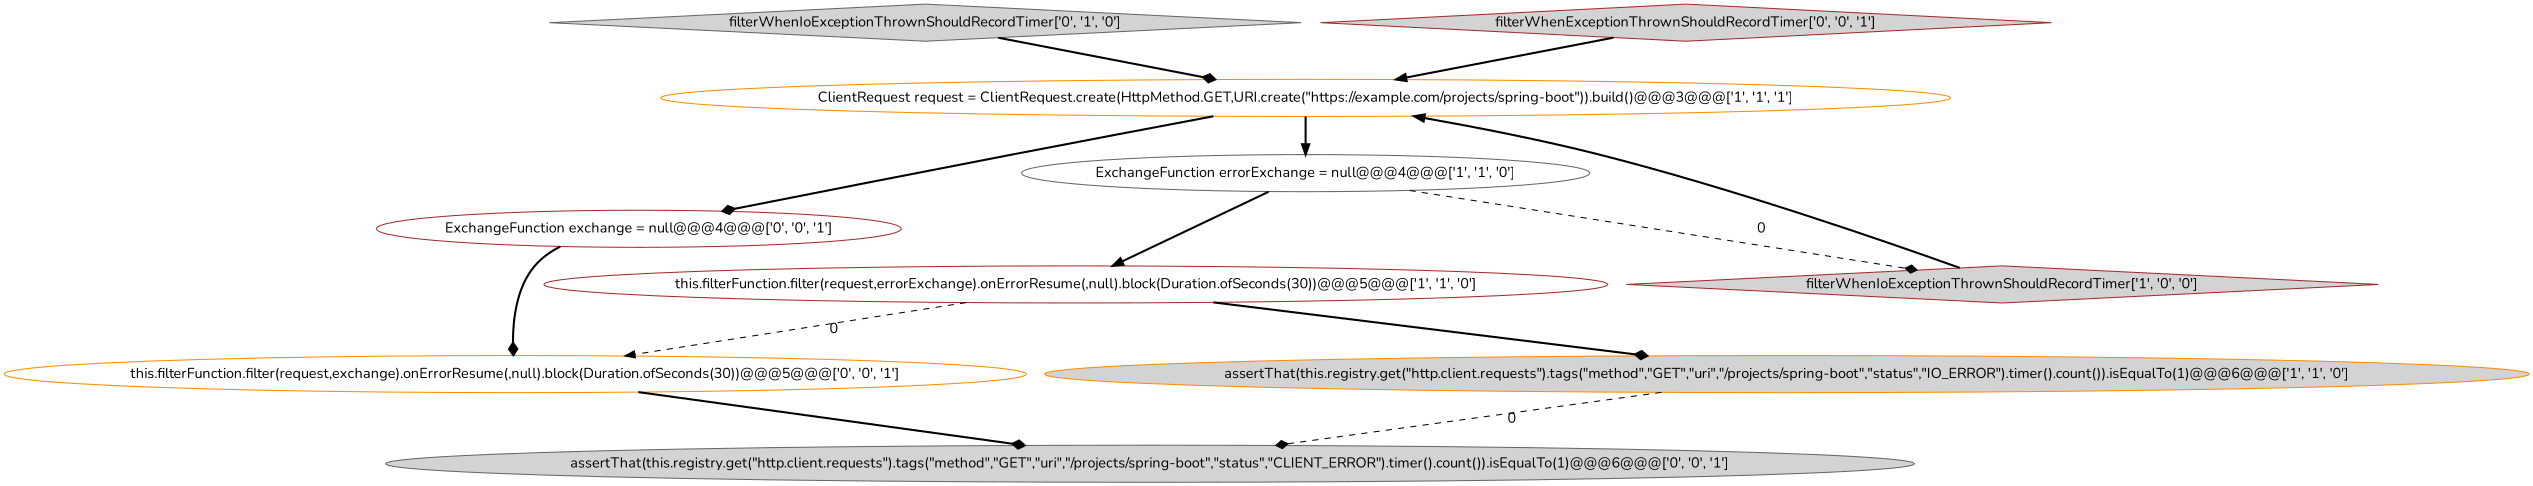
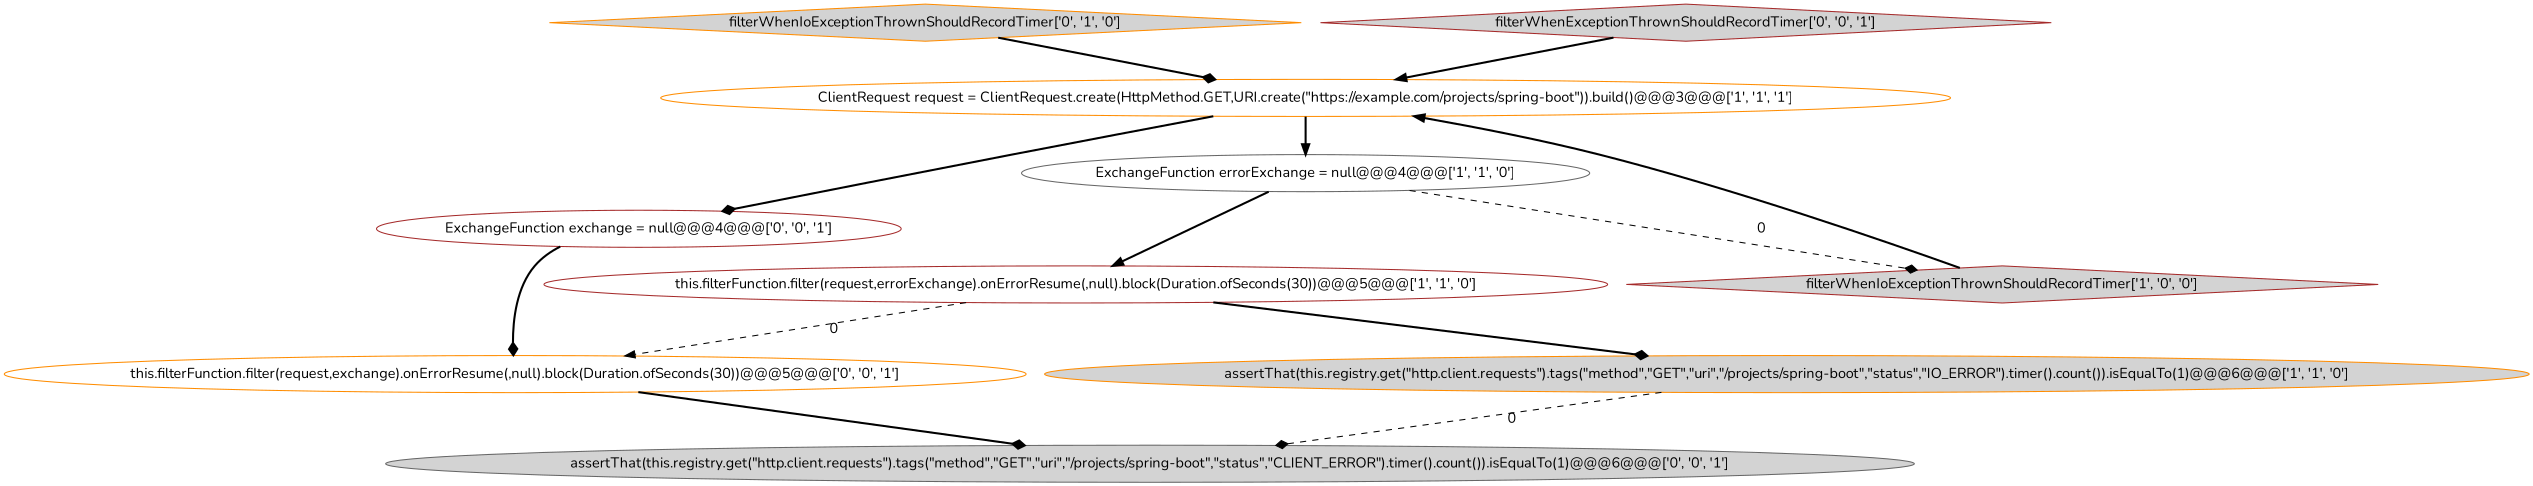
node "filterWhenIoExceptionThrownShouldRecordTimer['0', '1', '0']": color gray40 -> darkorange
